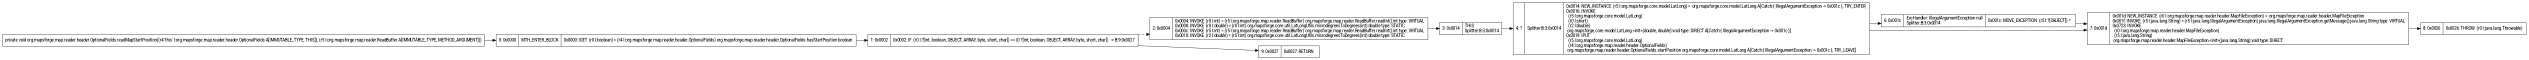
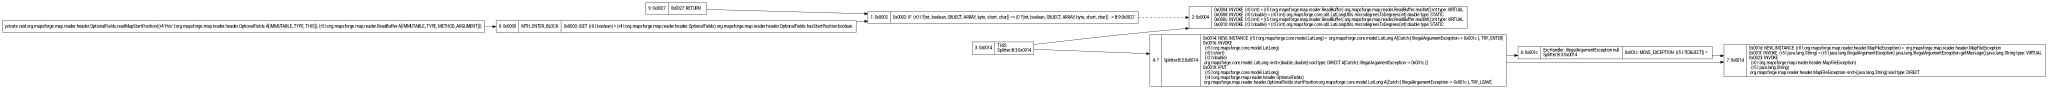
node "7: 0x001d": text "0x0723: INVOKE" -> "0x0023: INVOKE"
edge "2: 0x0004" -> "3: 0x0014": reversed
node "8: 0x0026": removed
edge "1: 0x0002" -> "9: 0x0027": reversed
